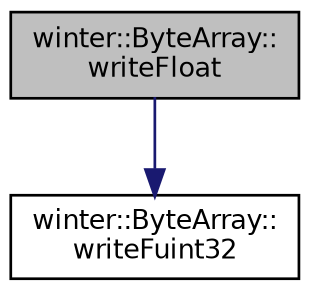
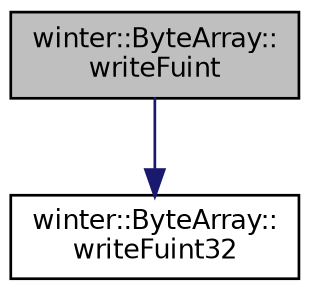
node "winter::ByteArray:: writeFloat": label "winter::ByteArray:: writeFloat" -> "winter::ByteArray:: writeFuint"
